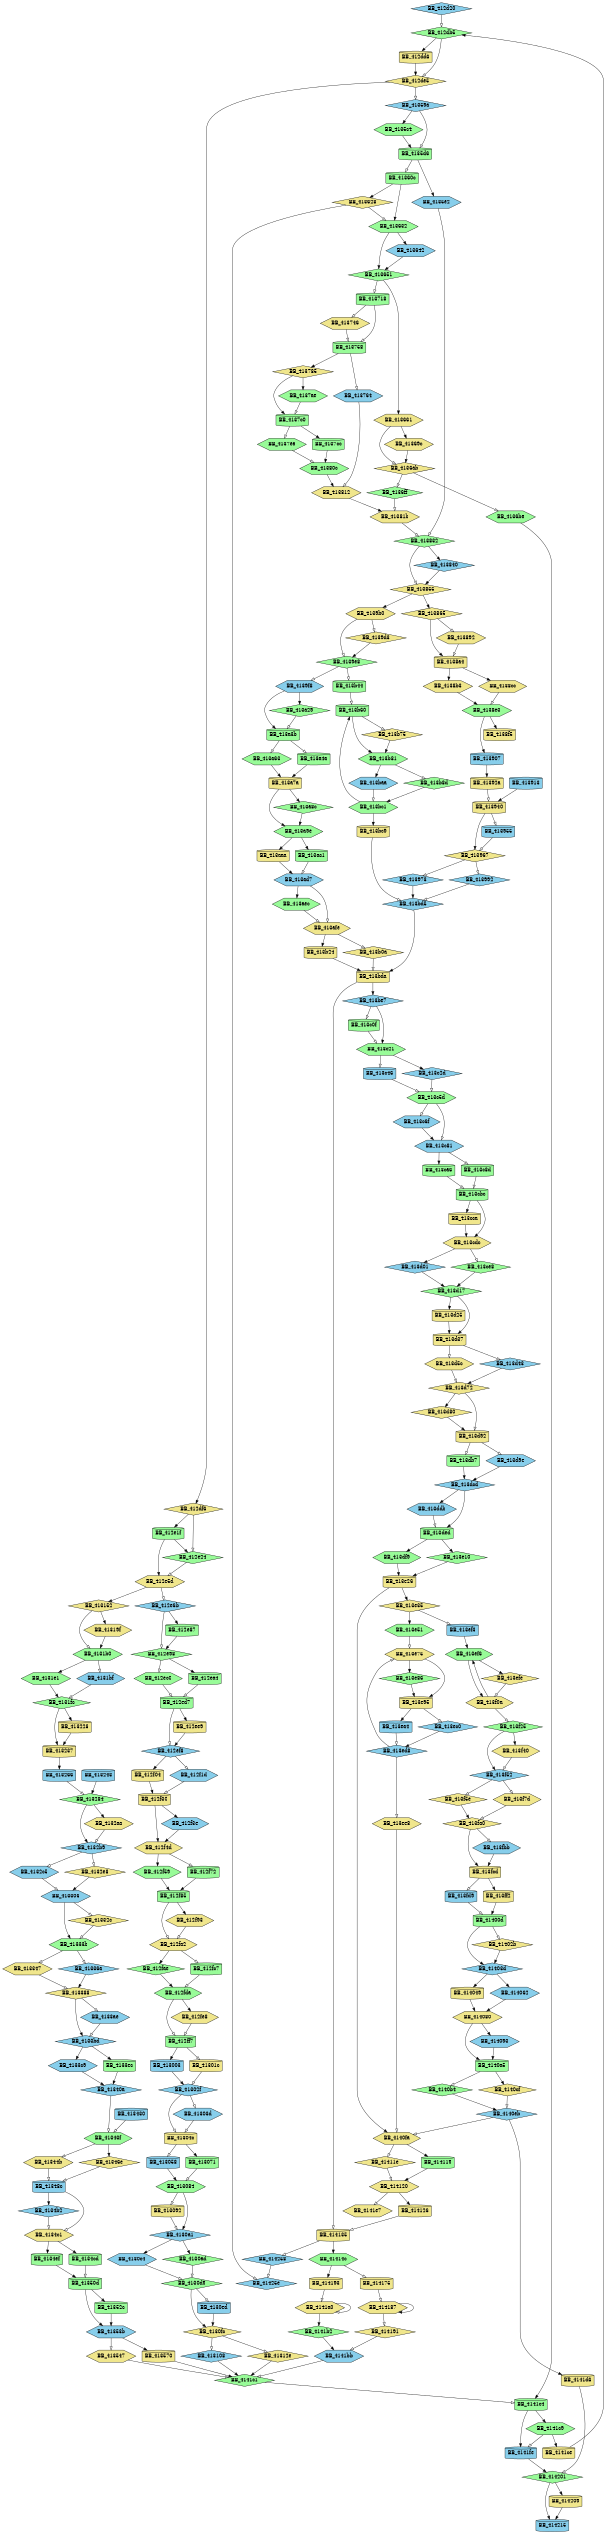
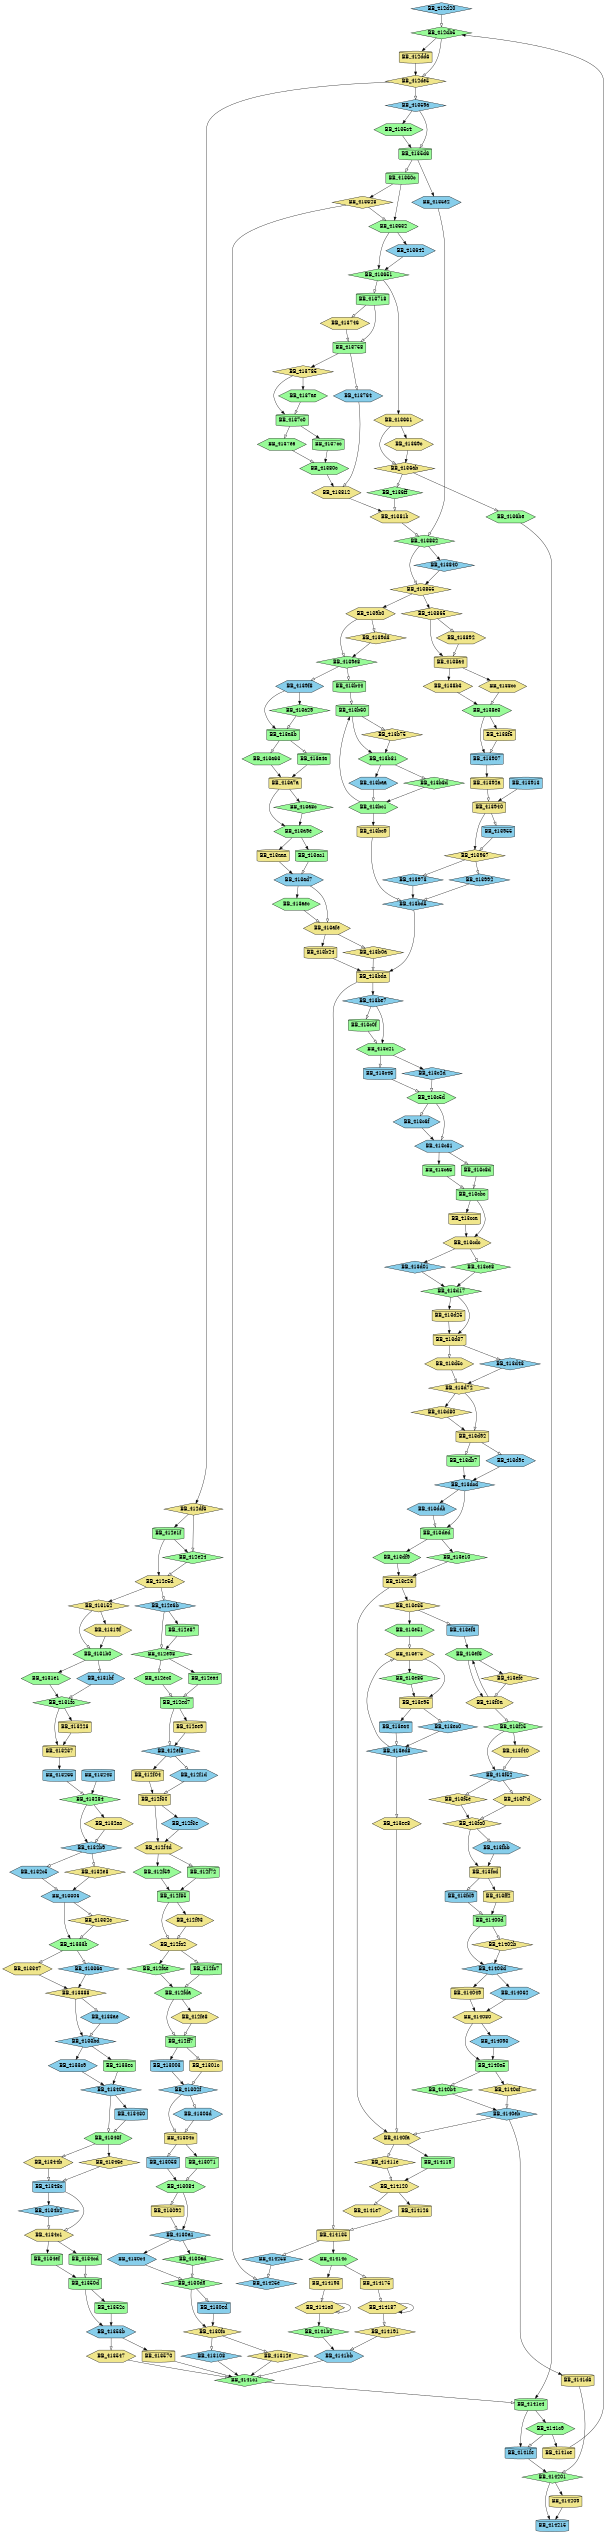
edge "BB_4138f5" -> "BB_413907": added
edge "BB_413347" -> "BB_413388": arrowhead onormal -> normal
edge "BB_41340a" -> "BB_413430": added
